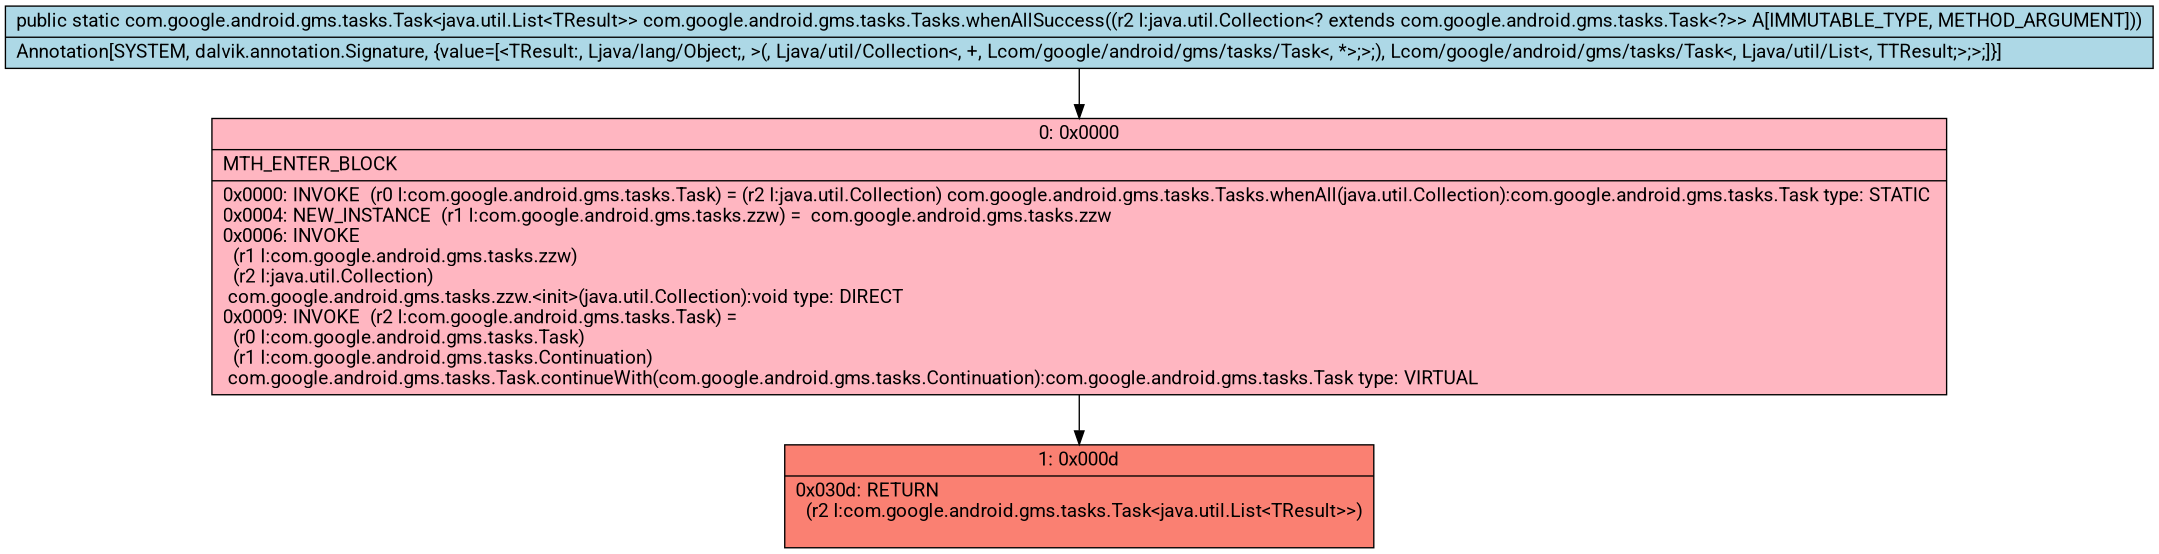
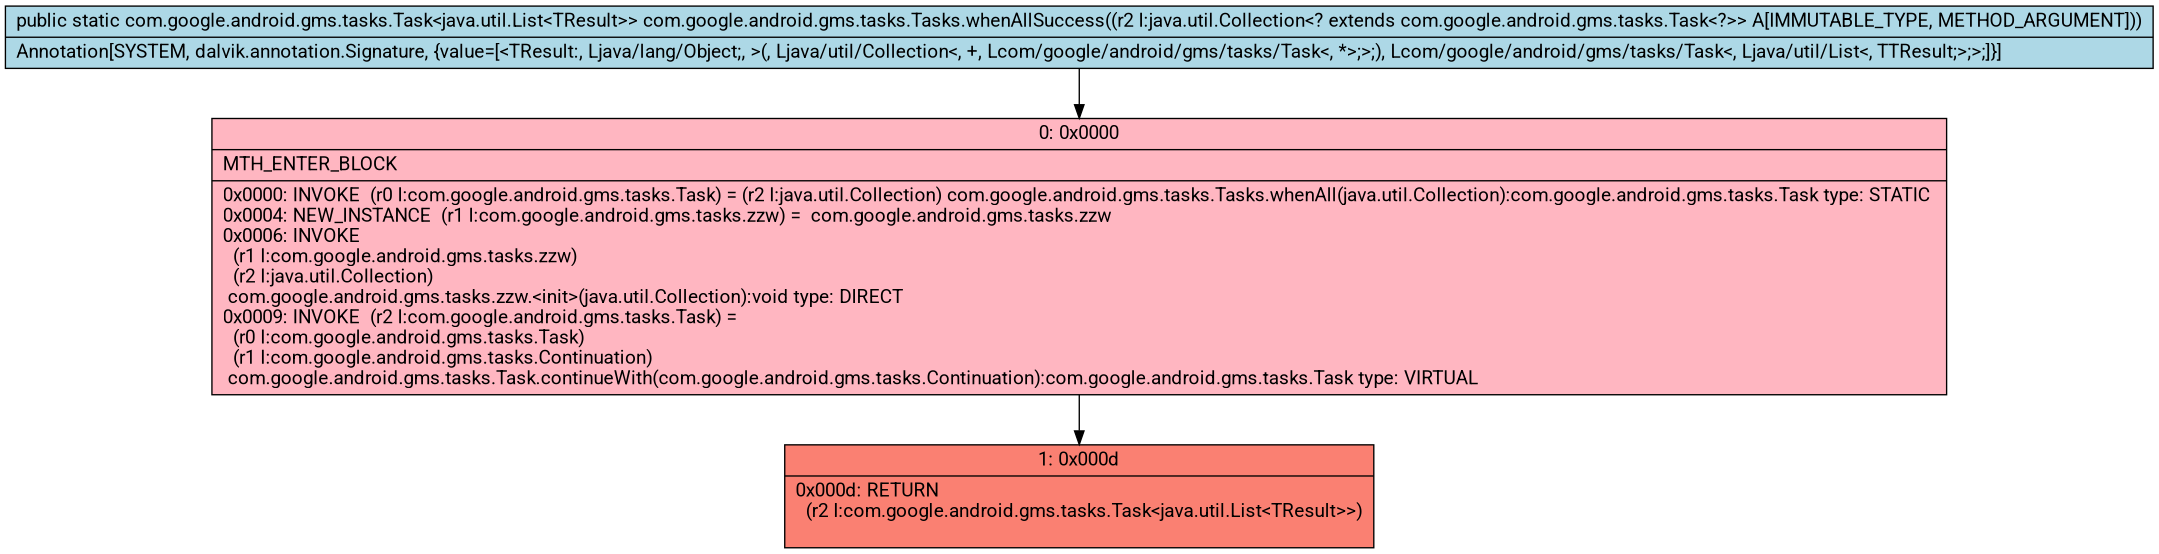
node "1: 0x000d": text "0x030d: RETURN" -> "0x000d: RETURN"
